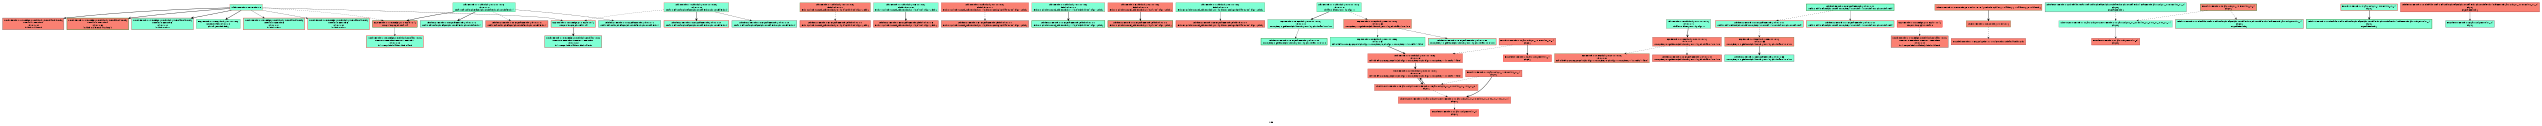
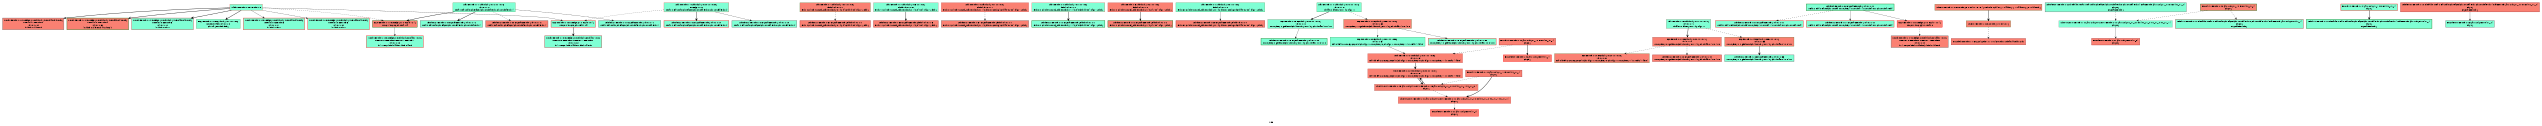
node "AddrVFGNode ID: 19 AddrStmt: [Var29 <-- Var30]": text "ValVar ID: 29" -> "PAGEdge ID: 29"
edge "ActualRetVFGNode ID: 57 CS[CallICFGNode: ]ValVar ID: 42" -> "CmpVFGNode ID: 74 PAGEdge: [47 = cmp(41, 42, )]": added
edge "ActualParmVFGNode ID: 37 CS[CallICFGNode: ]ValVar ID: 42" -> "GepVFGNode ID: 28 GepStmt: [Var55 <-- Var16]": now "AddrVFGNode ID: 15 AddrStmt: [Var16 <-- Var17]" -> "GepVFGNode ID: 28 GepStmt: [Var55 <-- Var16]"
edge "GepVFGNode ID: 30 GepStmt: [Var90 <-- Var50]" -> "LoadVFGNode ID: 31 LoadStmt: [Var91 <-- Var90]": style bold -> solid
